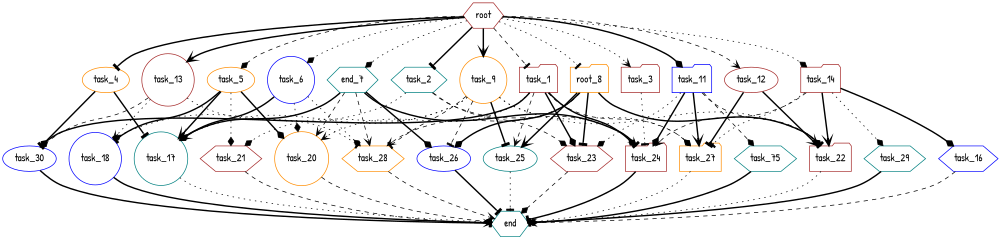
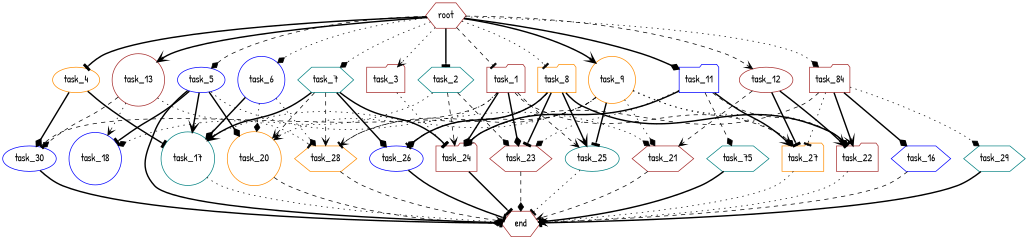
node "task_5": color darkorange -> blue
node "end_7": label "end_7" -> "task_7"
node "root_8": label "root_8" -> "task_8"
node "task_14": label "task_14" -> "task_84"
edge "task_12" -> "task_21": added
edge "task_1" -> "task_30": style bold -> dashed
edge "task_18" -> "end": now "task_5" -> "end"
node "end": color teal -> brown
